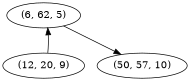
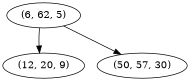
edge "(12, 20, 9)" -> "(6, 62, 5)": reversed
node "(50, 57, 10)": label "(50, 57, 10)" -> "(50, 57, 30)"
